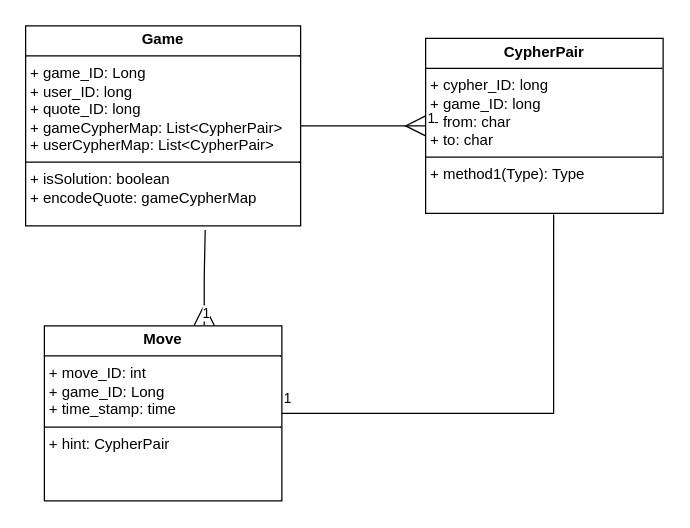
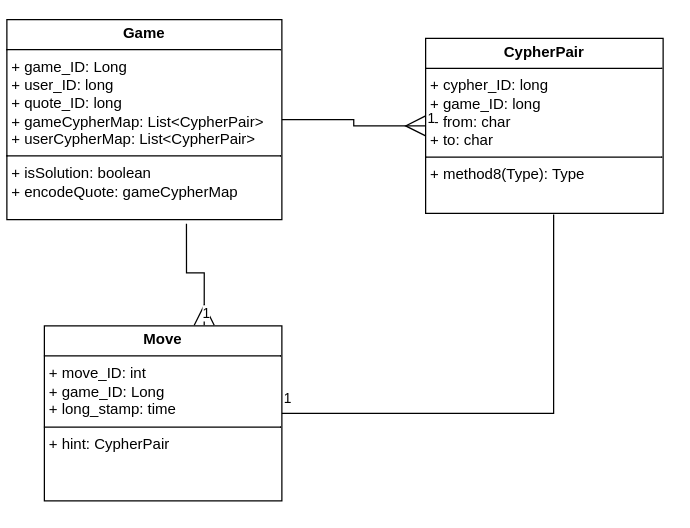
node "CypherPair + cypher_ID: long + game_ID: long + from: char + to: char + method1(Type): Type": label "CypherPair + cypher_ID: long + game_ID: long + from: char + to: char + method1(Type): Type" -> "CypherPair + cypher_ID: long + game_ID: long + from: char + to: char + method8(Type): Type"
node "Game + game_ID: Long + user_ID: long + quote_ID: long + gameCypherMap: List<CypherPair> + userCypherMap: List<CypherPair> + isSolution: boolean + encodeQuote: gameCypherMap": moved (163, 126) -> (144, 119)
node "Move + move_ID: int + game_ID: Long + time_stamp: time + hint: CypherPair": label "Move + move_ID: int + game_ID: Long + time_stamp: time + hint: CypherPair" -> "Move + move_ID: int + game_ID: Long + long_stamp: time + hint: CypherPair"
